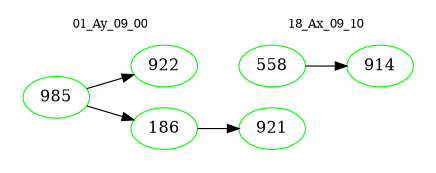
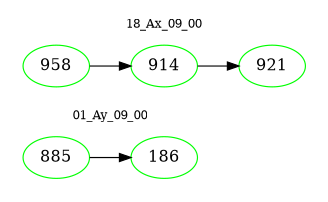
cluster "18_Ax_09_10": label "18_Ax_09_10" -> "18_Ax_09_00"
node "922": removed
node "558": label "558" -> "958"
node "985": label "985" -> "885"
edge "186" -> "921": now "914" -> "921"
